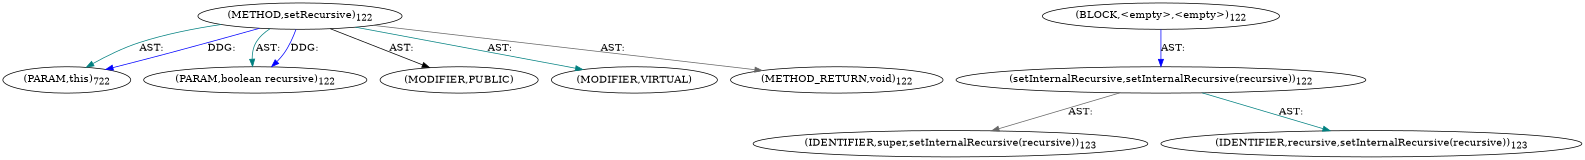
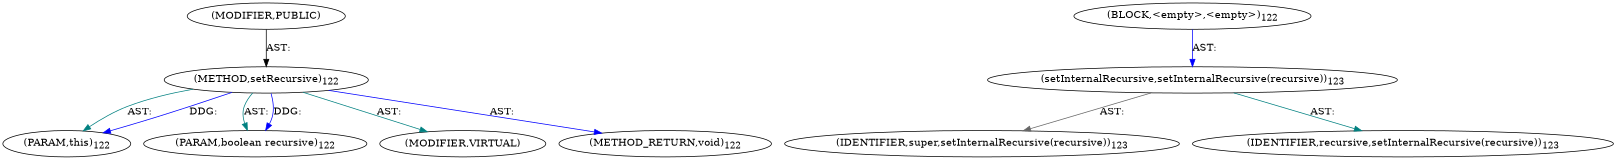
edge "(METHOD,setRecursive)" -> "(MODIFIER,PUBLIC)": reversed
edge "(METHOD,setRecursive)" -> "(METHOD_RETURN,void)": color gray40 -> blue
node "(PARAM,this)": text "722" -> "122"
node "(setInternalRecursive,setInternalRecursive(recursive))": text "122" -> "123"
